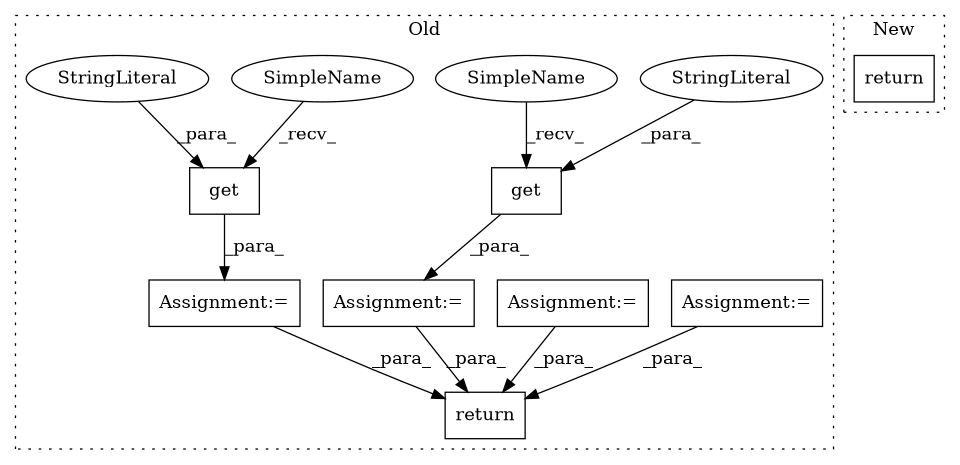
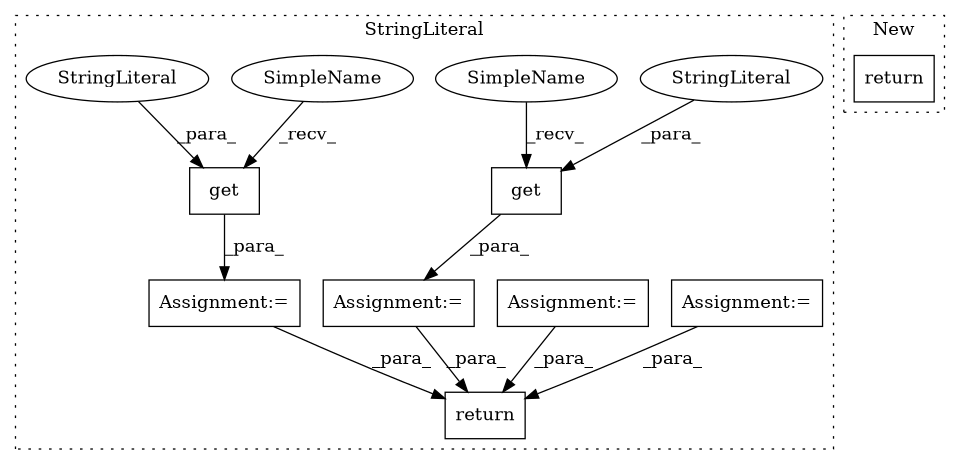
cluster "Old": label "Old" -> "StringLiteral"
